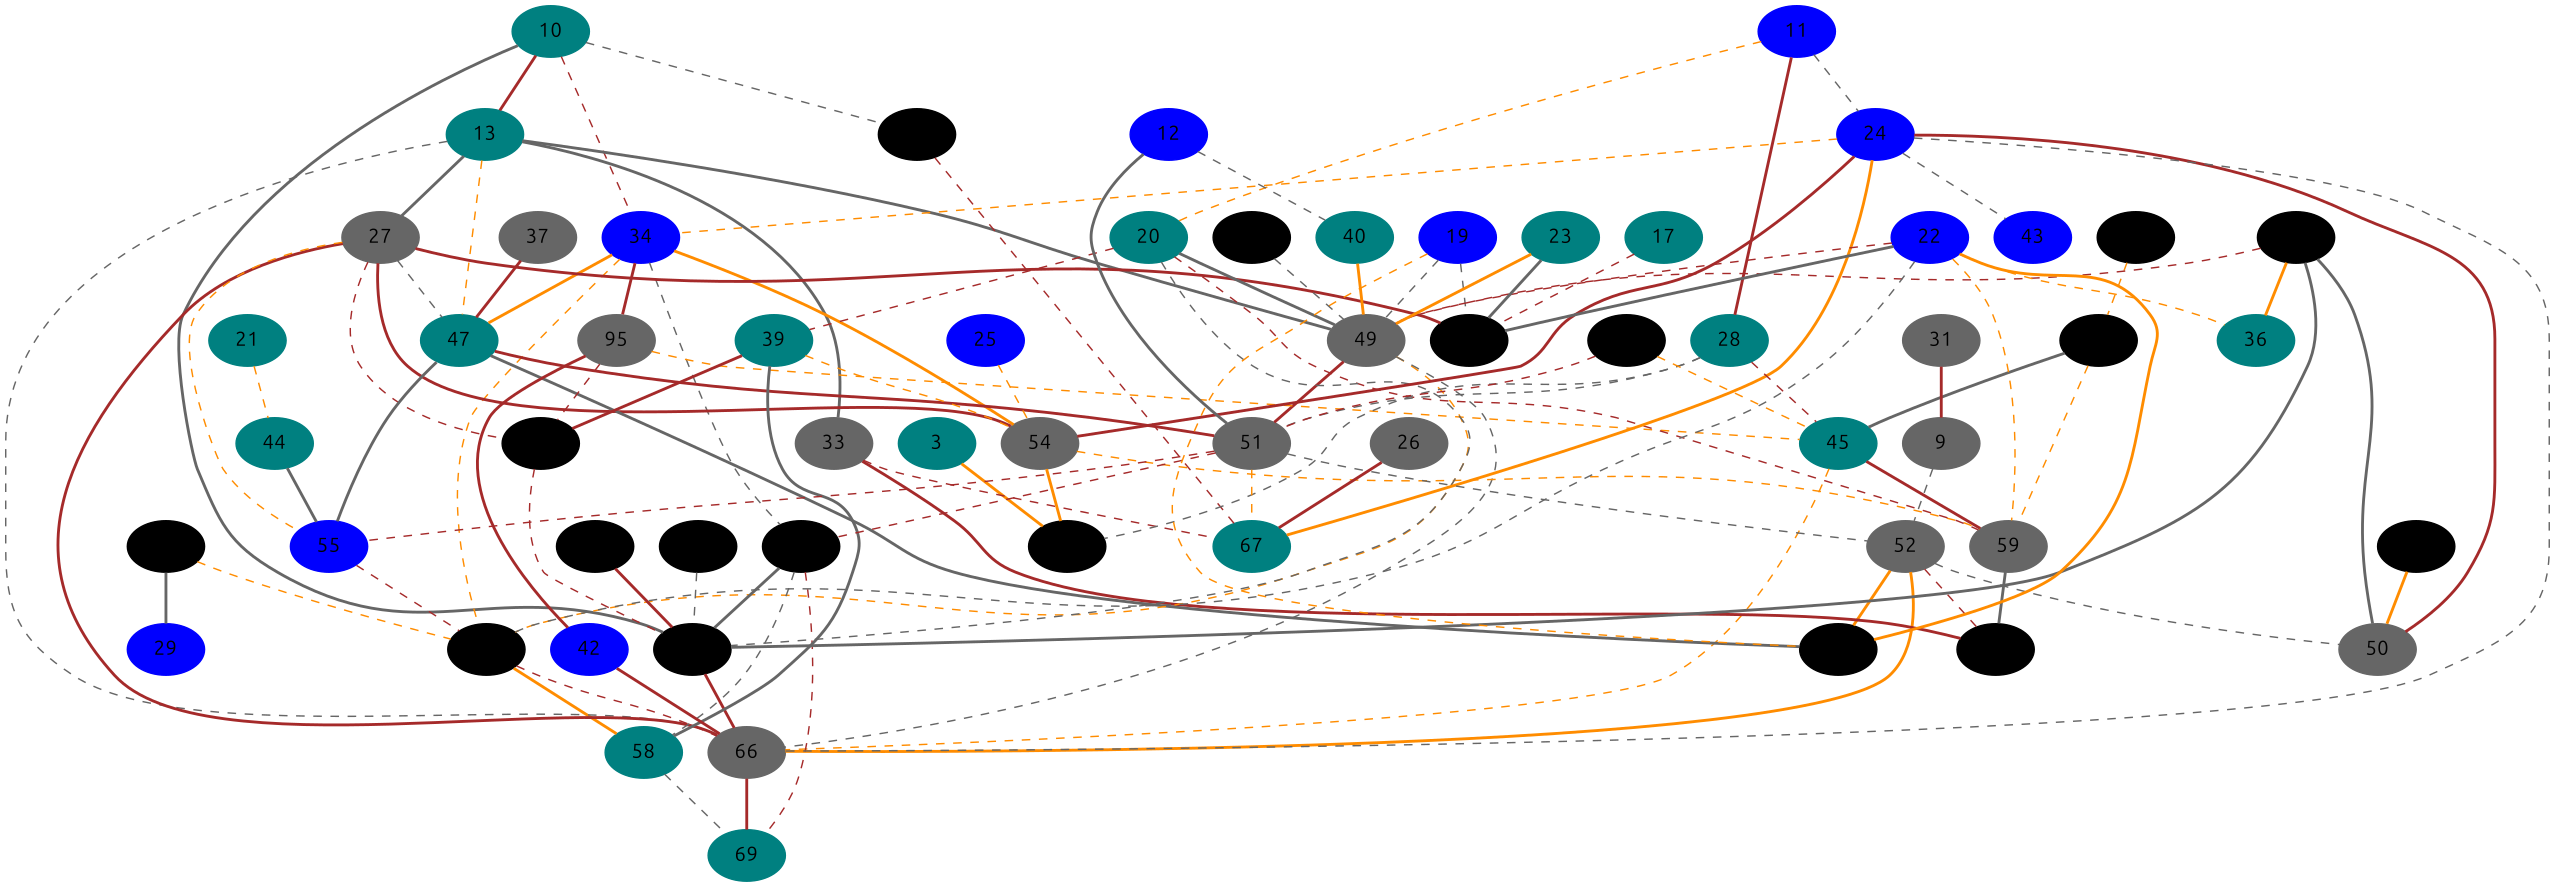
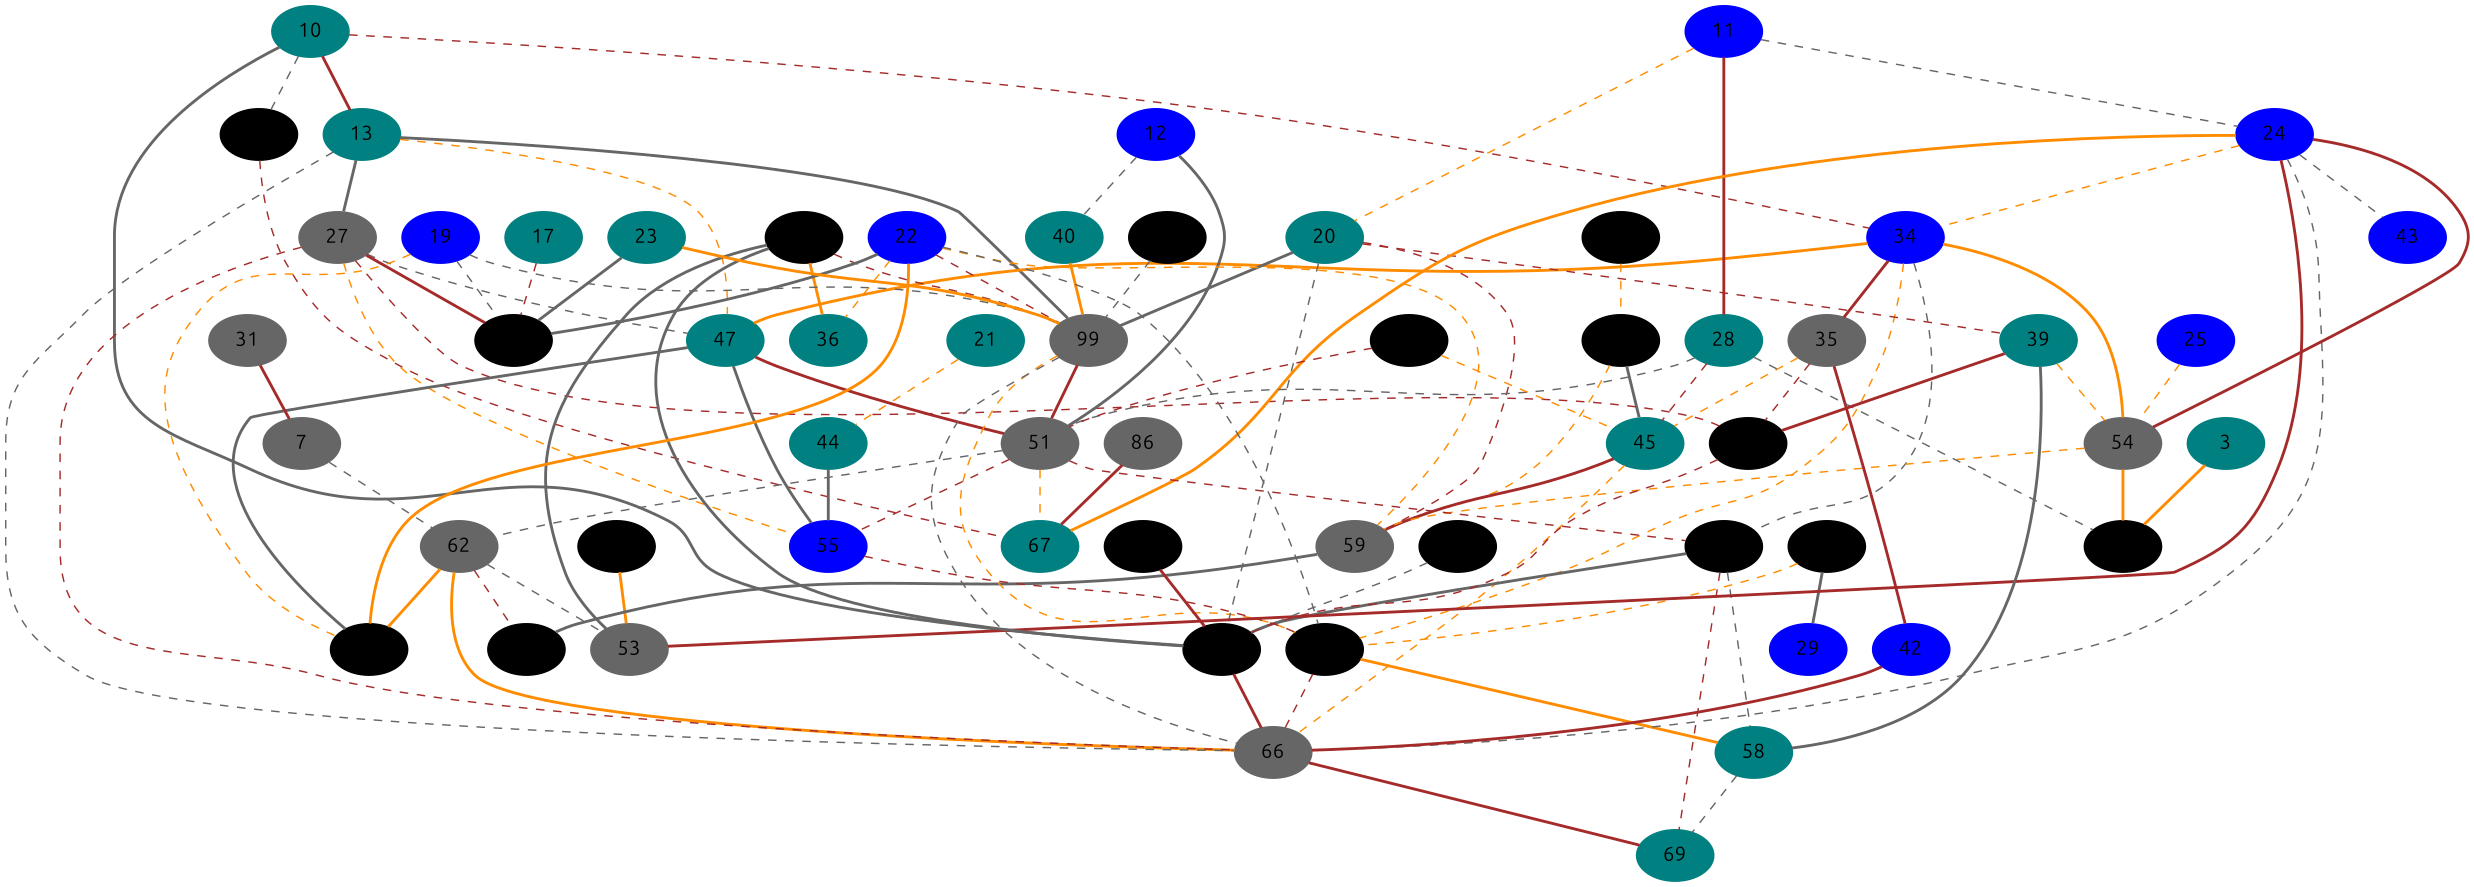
node "37": removed
node "95": label "95" -> "35"
node "49": label "49" -> "99"
edge "27" -- "54": removed
node "33": removed
node "26": label "26" -> "86"
node "9": label "9" -> "7"
node "52": label "52" -> "62"
node "50": label "50" -> "53"
edge "27" -- "66": style bold -> dashed
